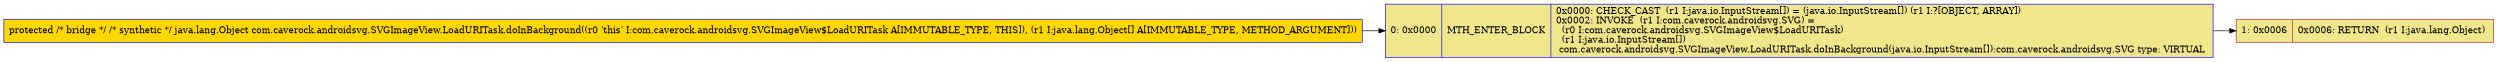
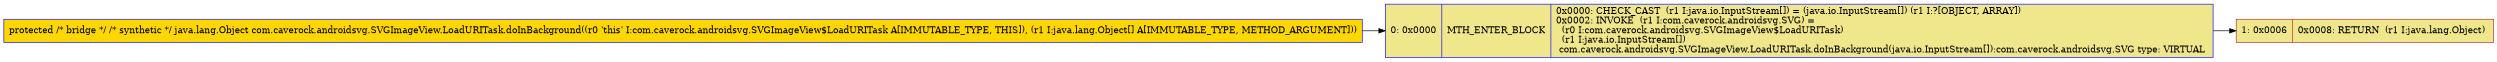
node "1: 0x0006": text "0x0006: RETURN  (r1 I:java.lang.Object)" -> "0x0008: RETURN  (r1 I:java.lang.Object)"
